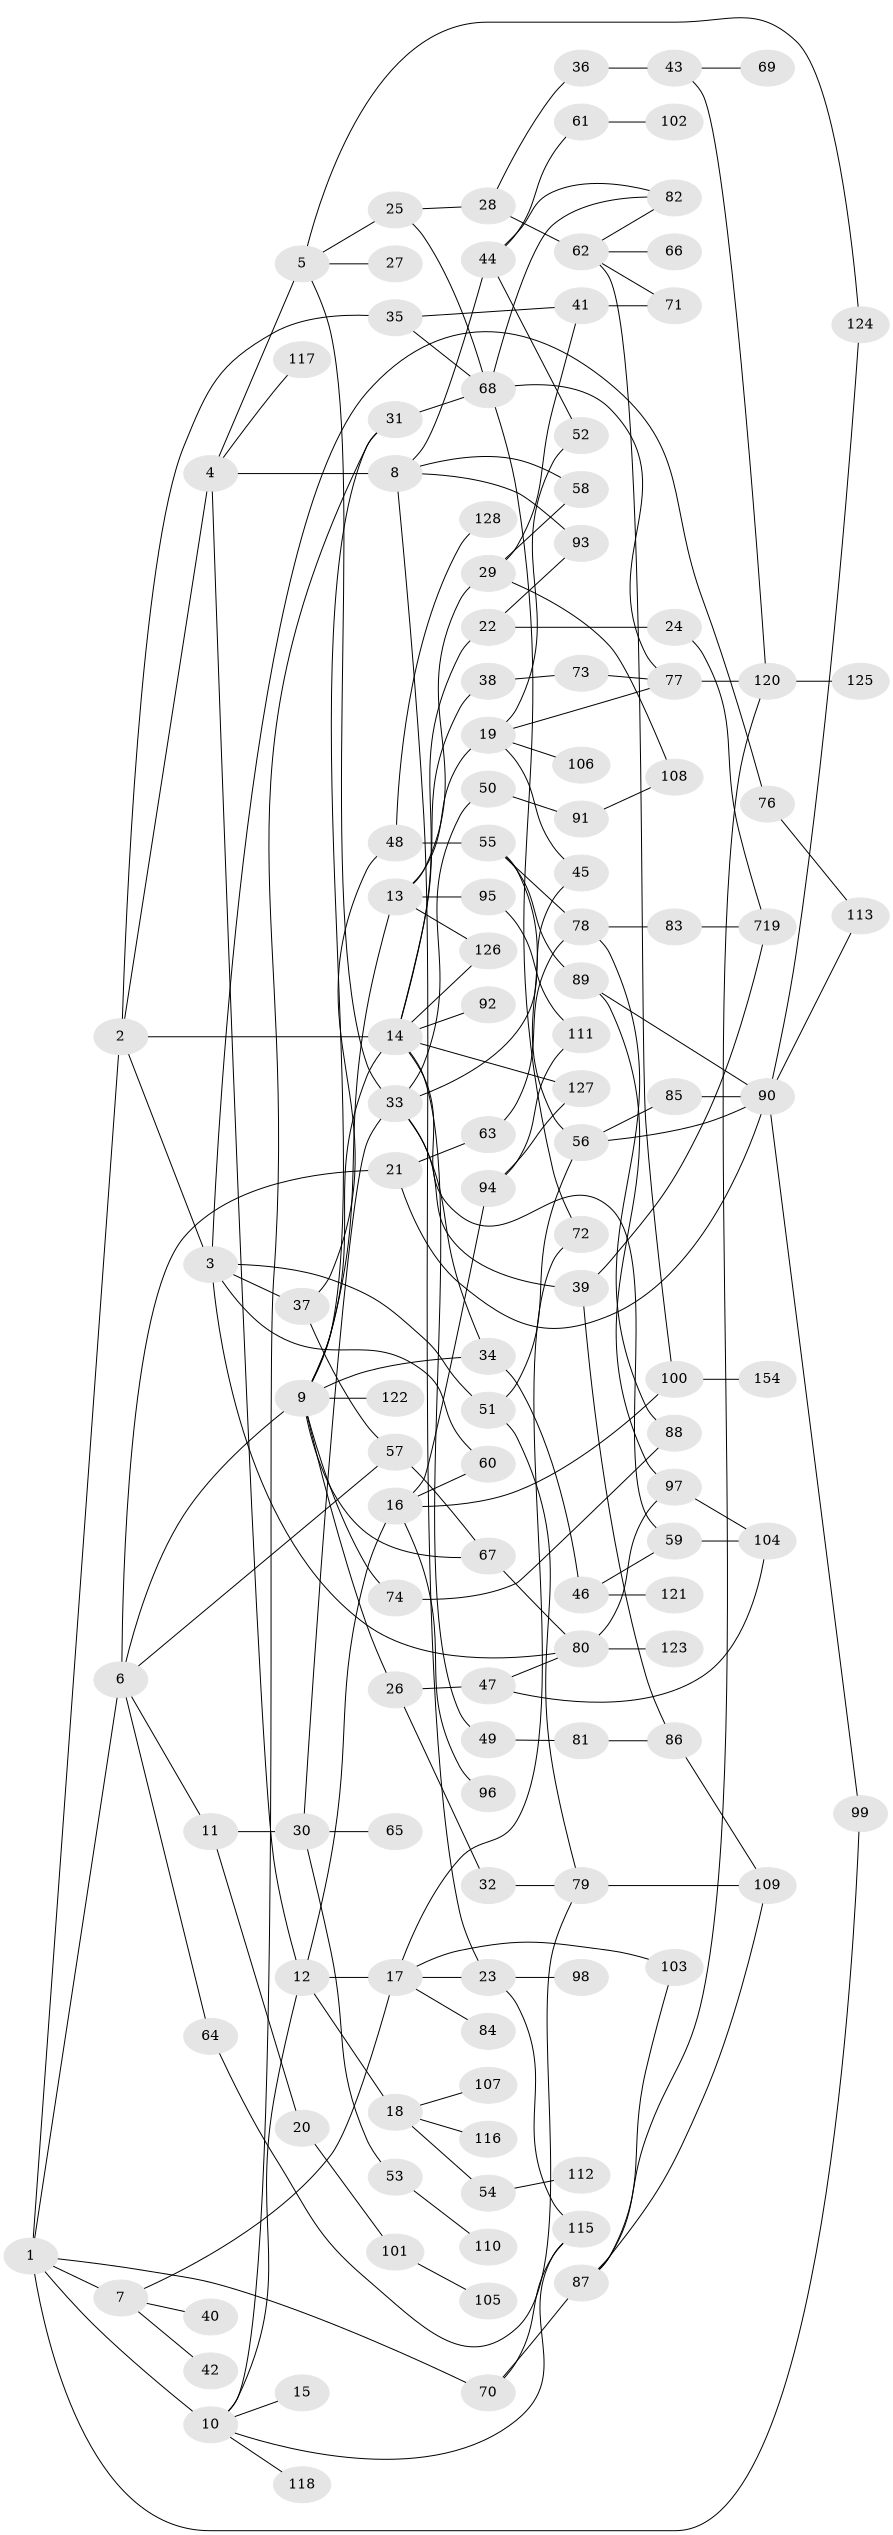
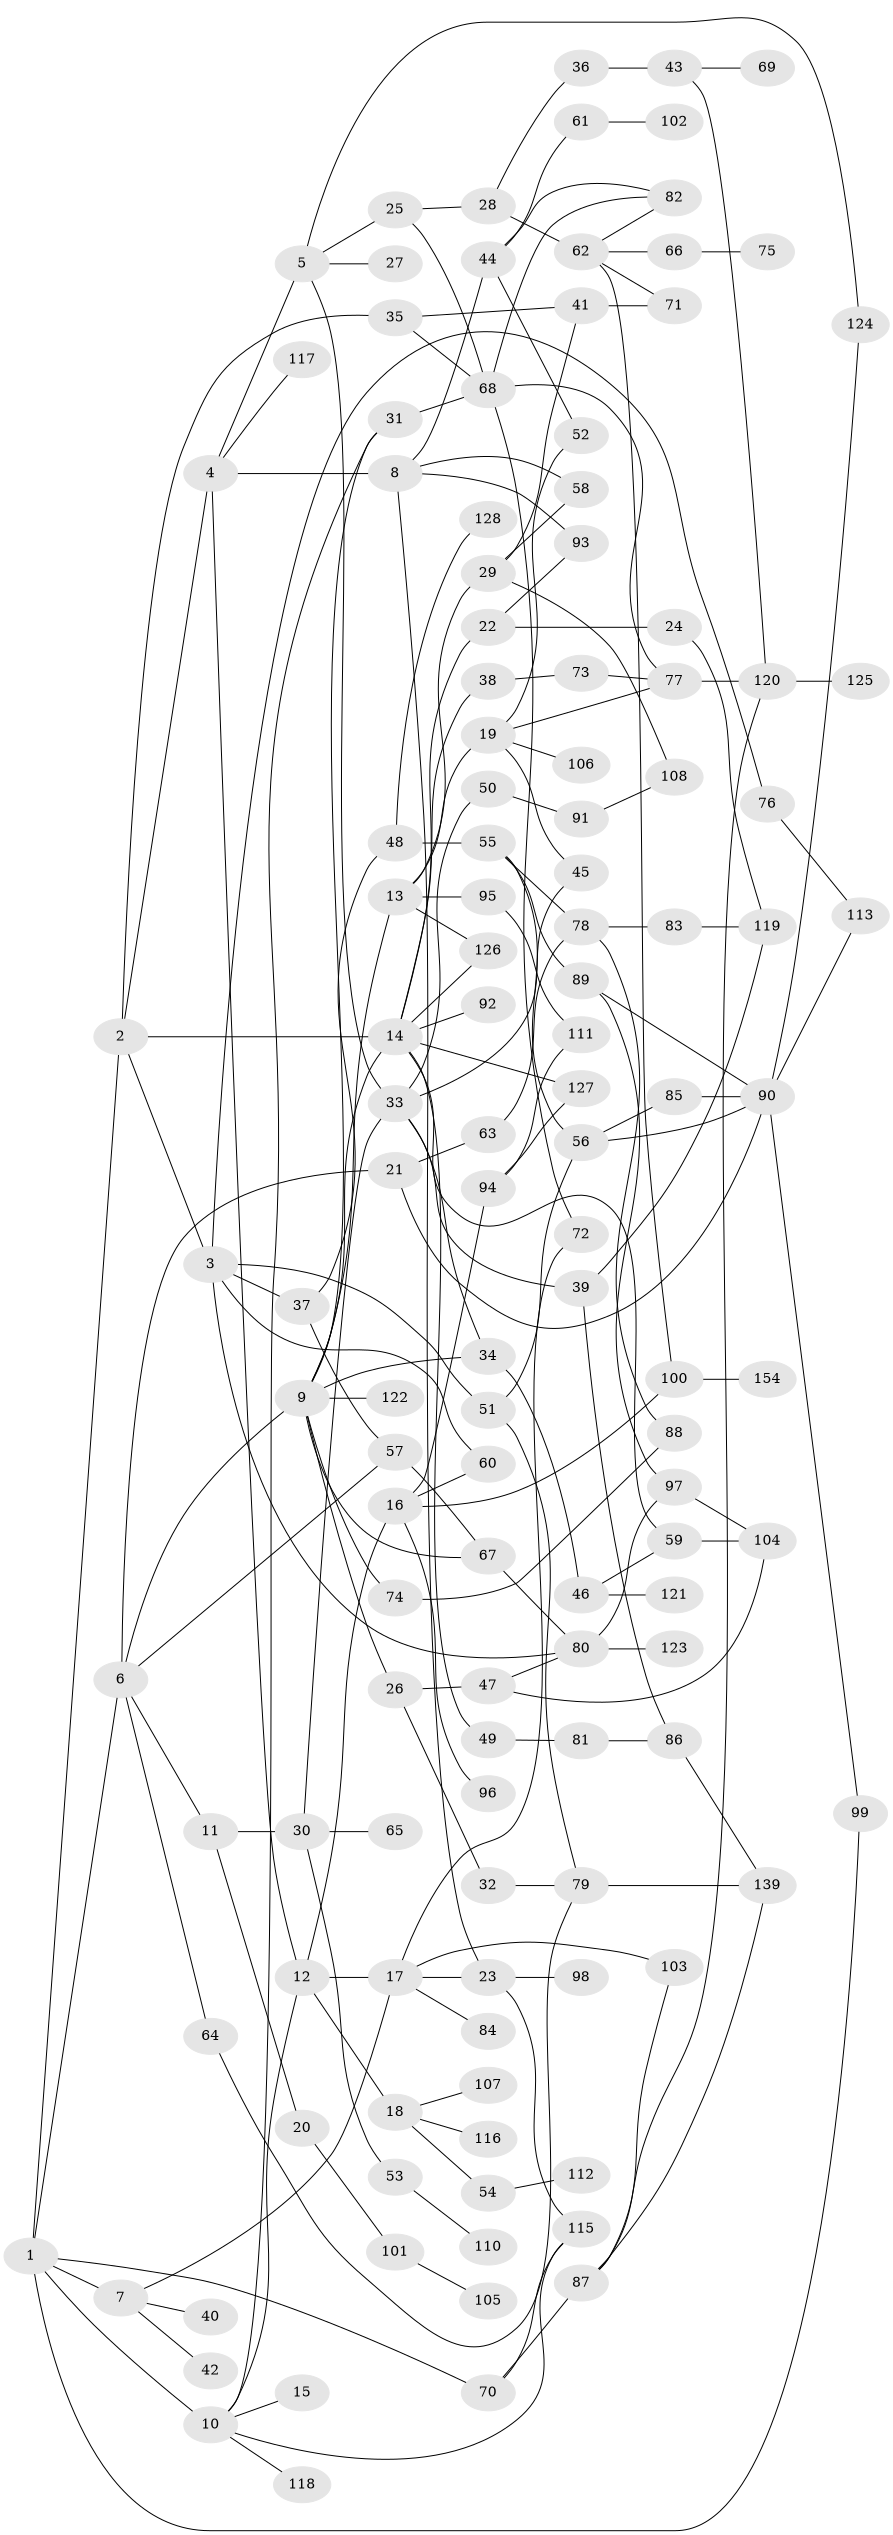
node "75": added
node "719": label "719" -> "119"
node "109": label "109" -> "139"
